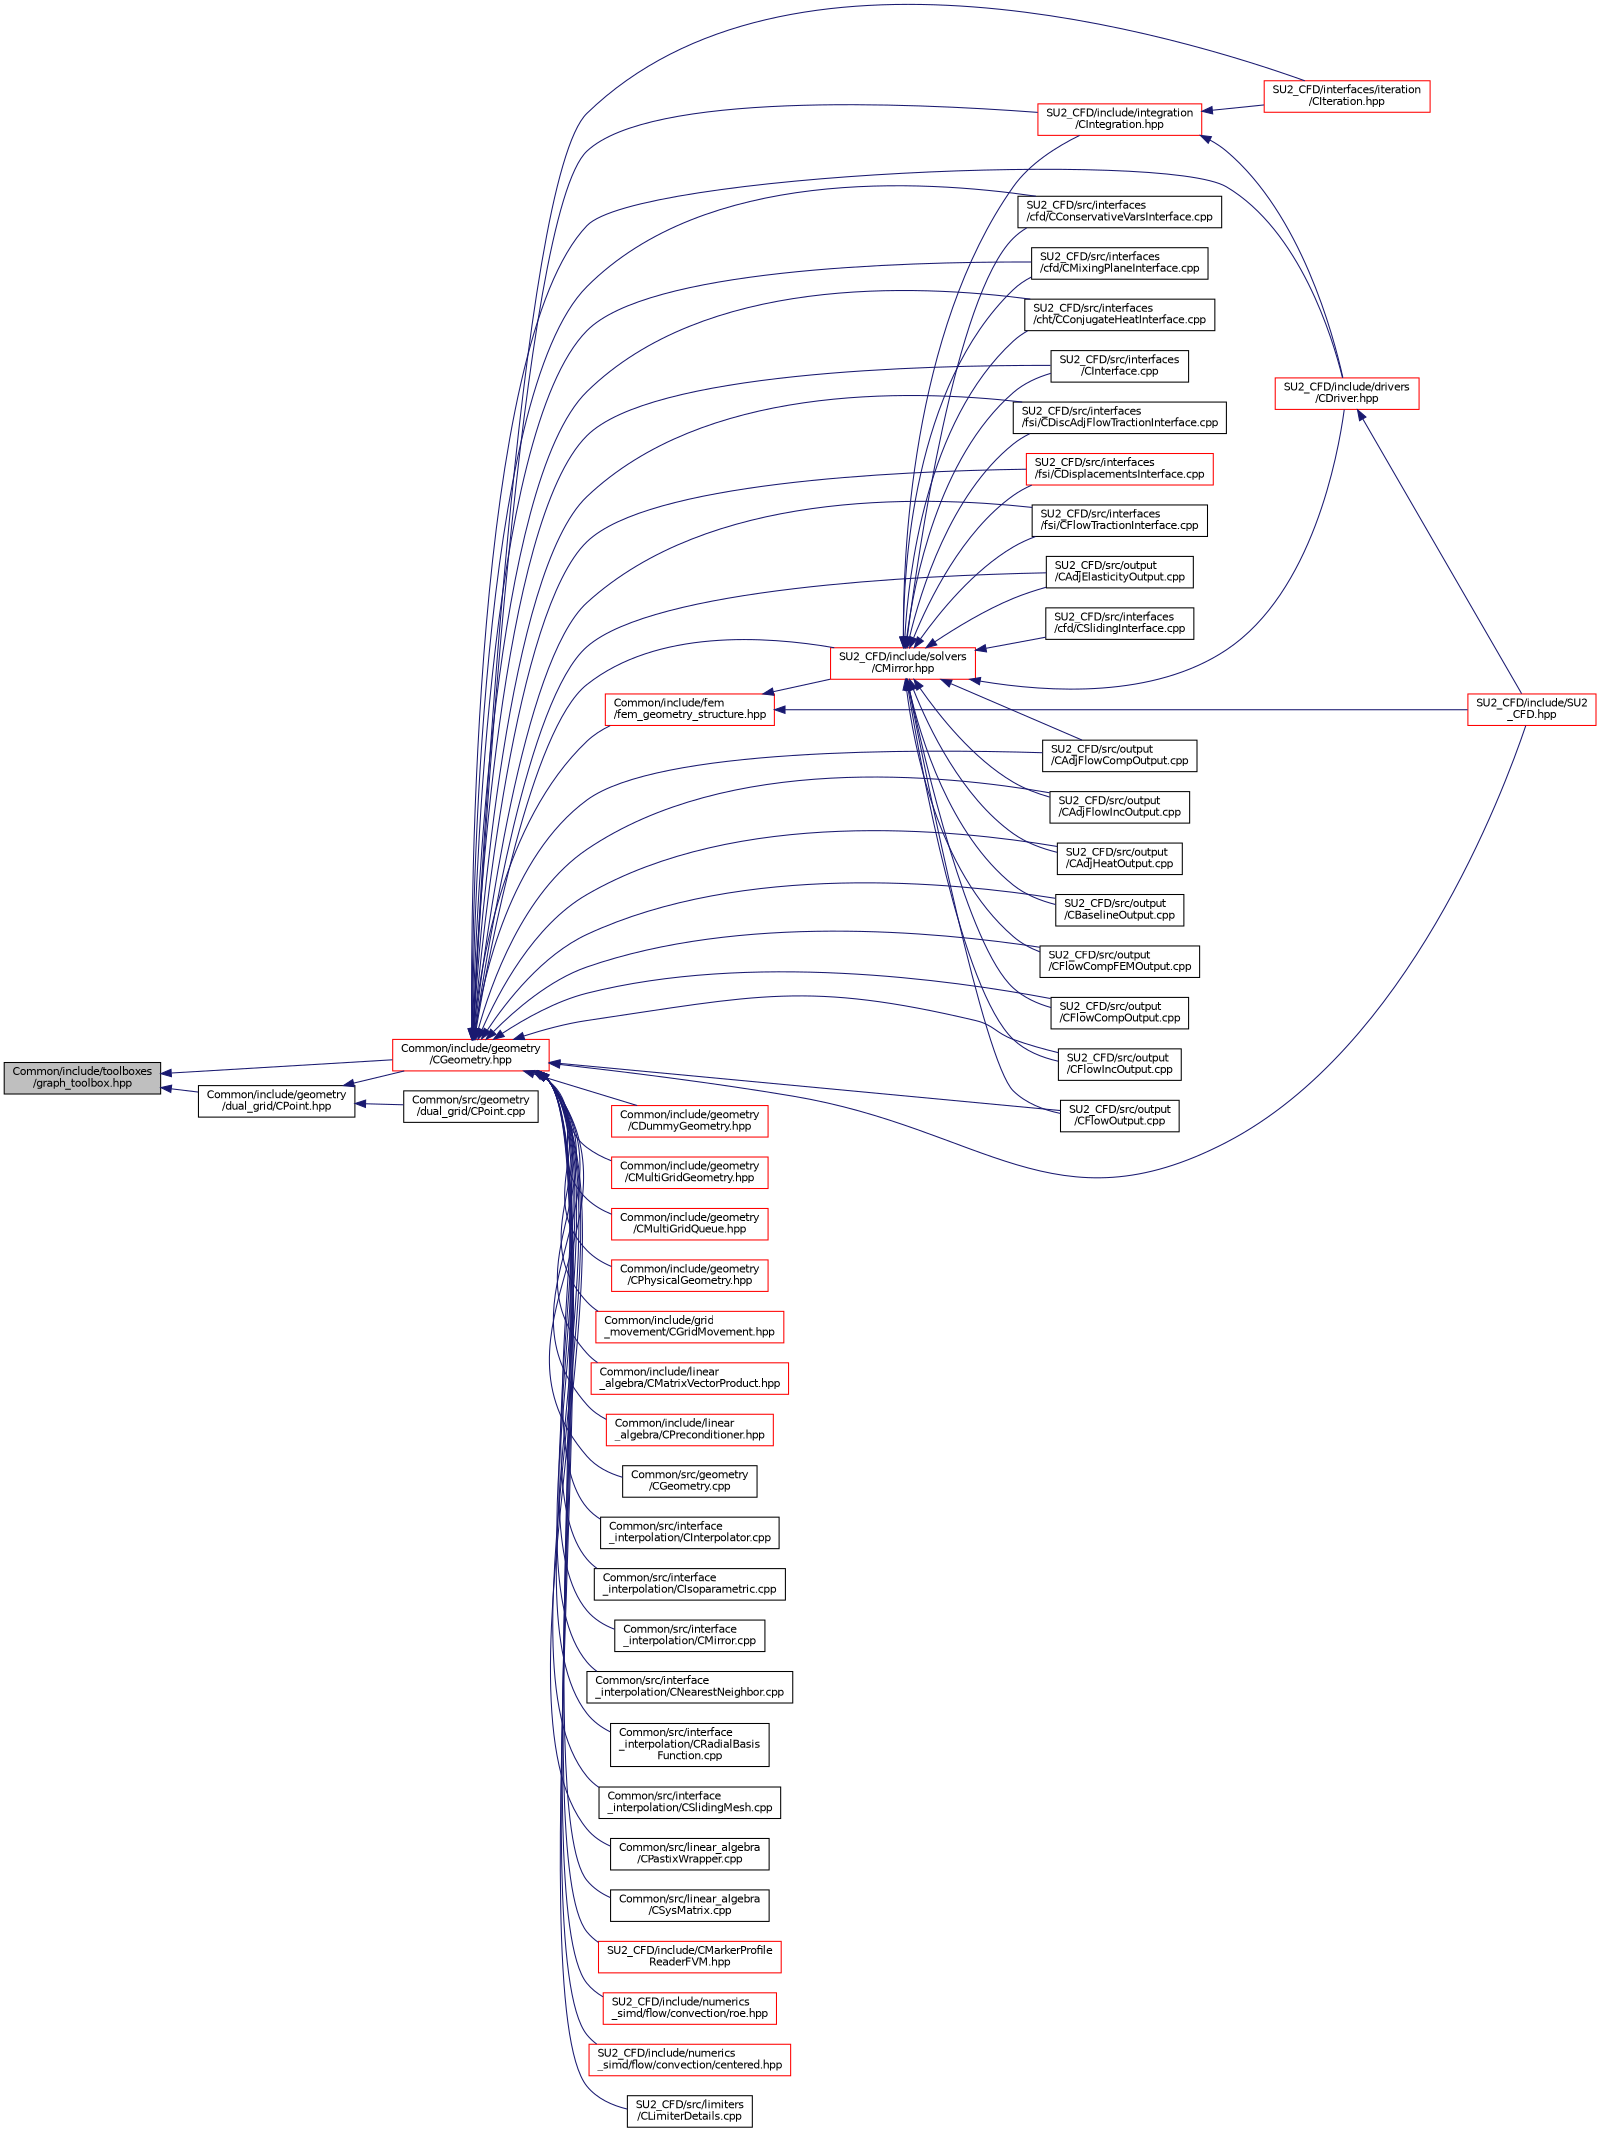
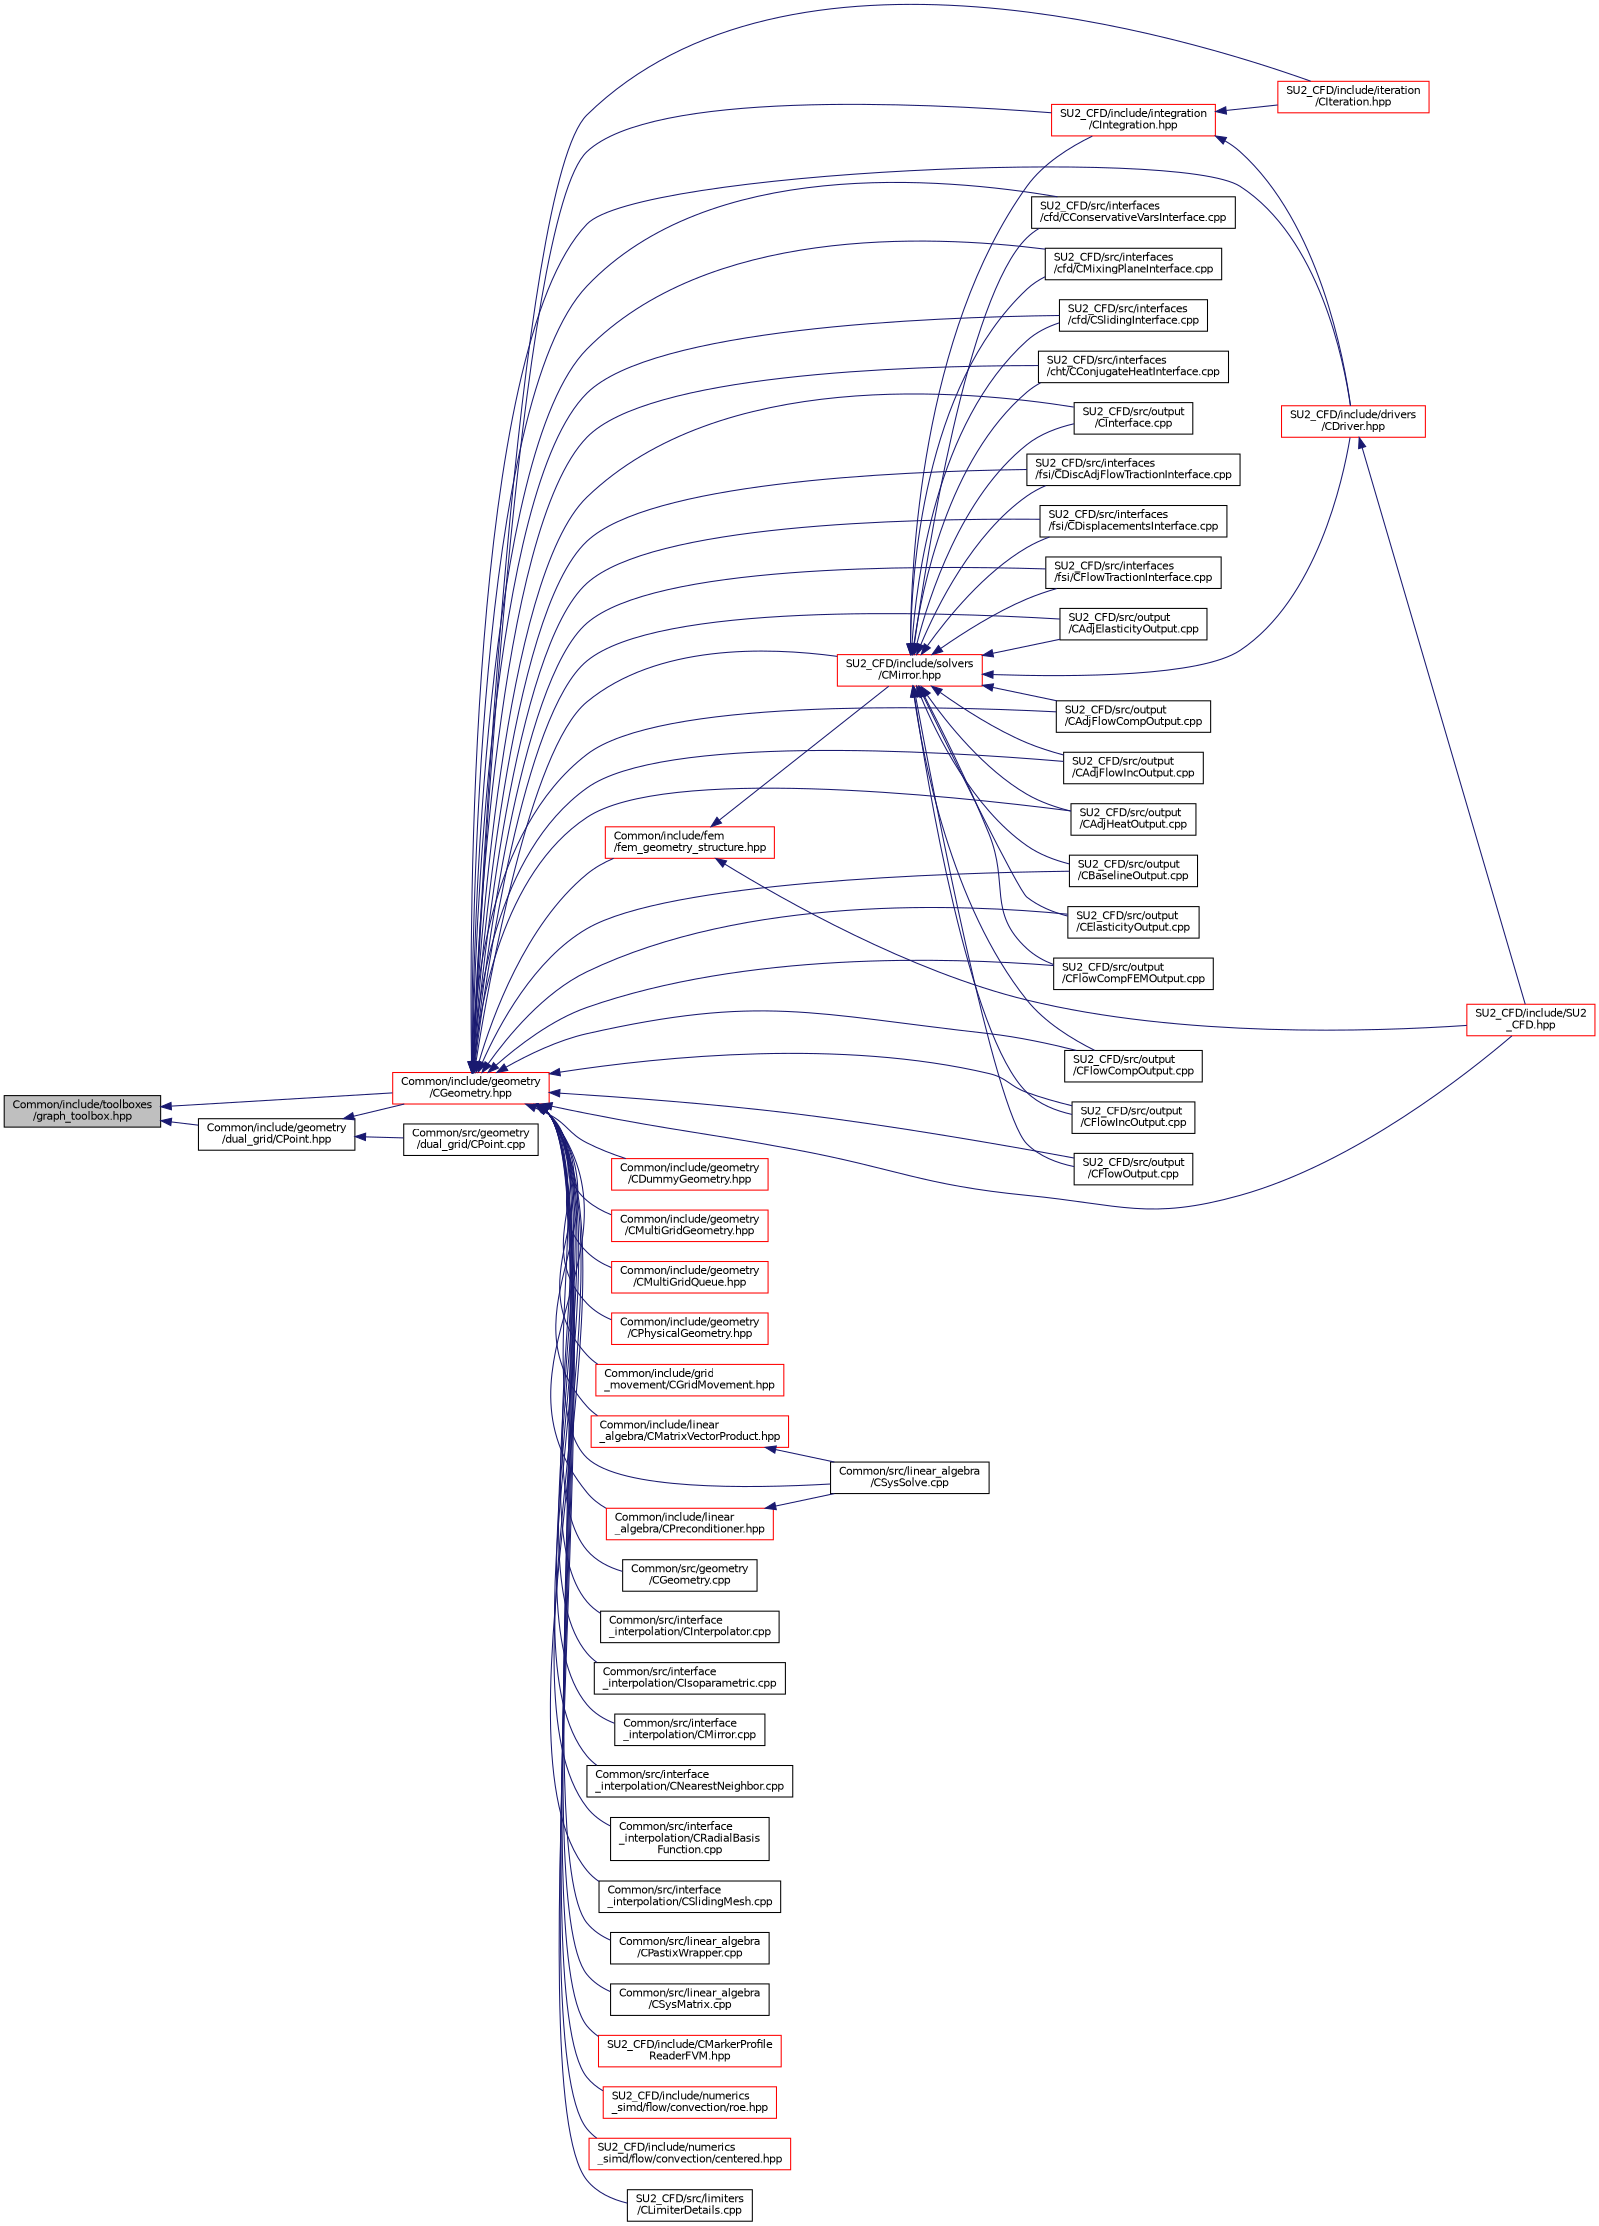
node "SU2_CFD/interfaces/iteration /CIteration.hpp": label "SU2_CFD/interfaces/iteration /CIteration.hpp" -> "SU2_CFD/include/iteration /CIteration.hpp"
node "SU2_CFD/src/interfaces /CInterface.cpp": label "SU2_CFD/src/interfaces /CInterface.cpp" -> "SU2_CFD/src/output /CInterface.cpp"
node "SU2_CFD/src/interfaces /fsi/CDisplacementsInterface.cpp": color red -> black
edge "SU2_CFD/src/interfaces /cfd/CSlidingInterface.cpp" -> "Common/include/geometry /CGeometry.hpp": added
node "SU2_CFD/src/output /CElasticityOutput.cpp": added
node "Common/src/linear_algebra /CSysSolve.cpp": added
